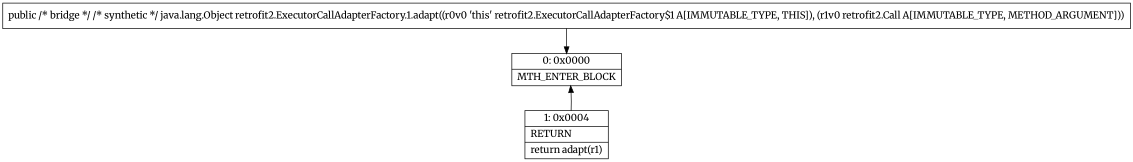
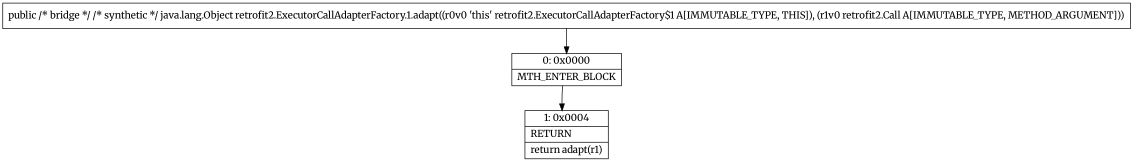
edge "1: 0x0004" -> "0: 0x0000": reversed
